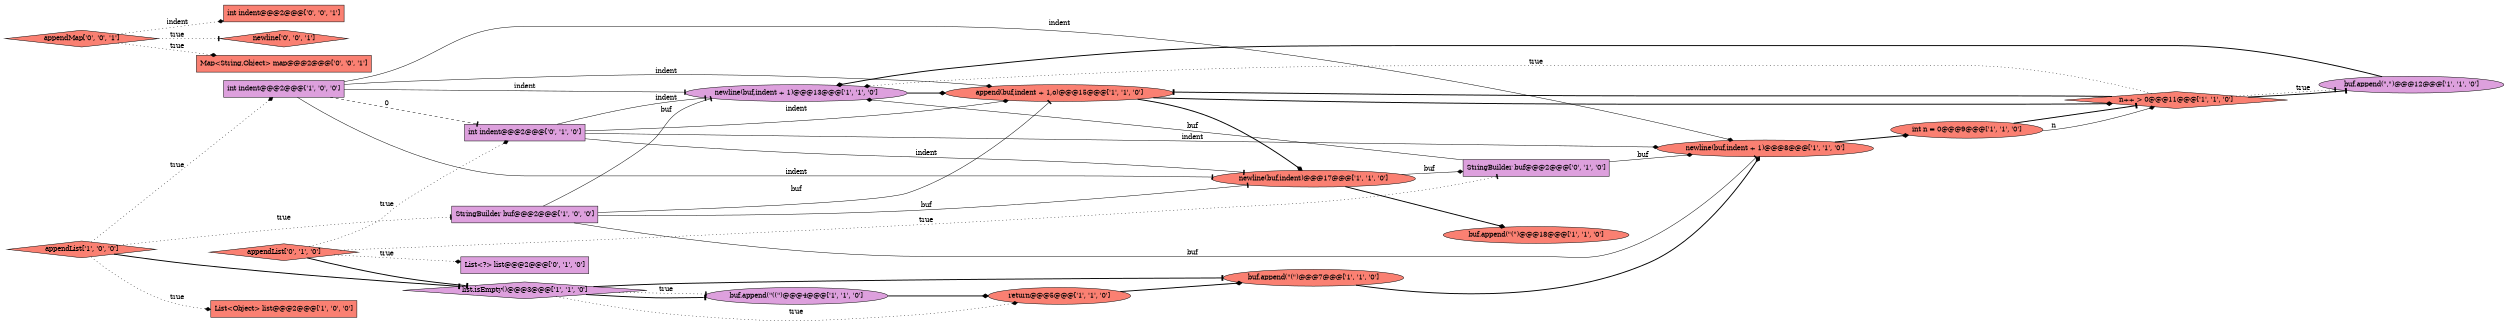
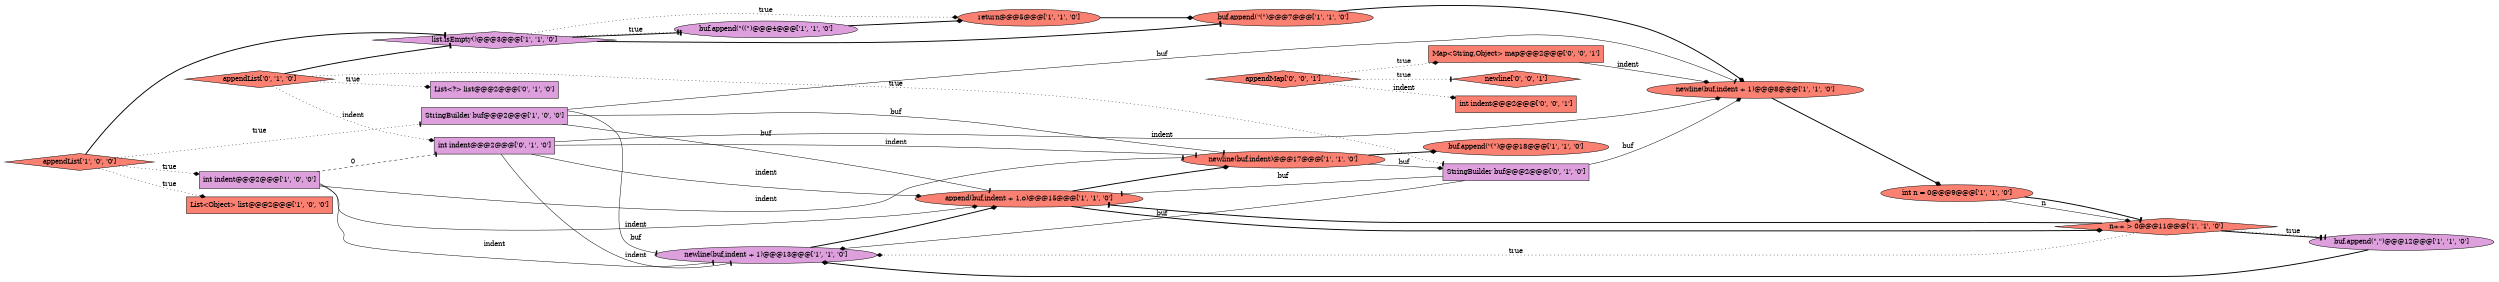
edge "int indent@@@2@@@['1', '0', '0']" -> "newline(buf,indent + 1)@@@8@@@['1', '1', '0']": now "Map<String,Object> map@@@2@@@['0', '0', '1']" -> "newline(buf,indent + 1)@@@8@@@['1', '1', '0']"
edge "StringBuilder buf@@@2@@@['0', '1', '0']" -> "append(buf,indent + 1,o)@@@15@@@['1', '1', '0']": added, label "buf"
edge "appendList['0', '1', '0']" -> "int indent@@@2@@@['0', '1', '0']": label "true" -> "indent"
